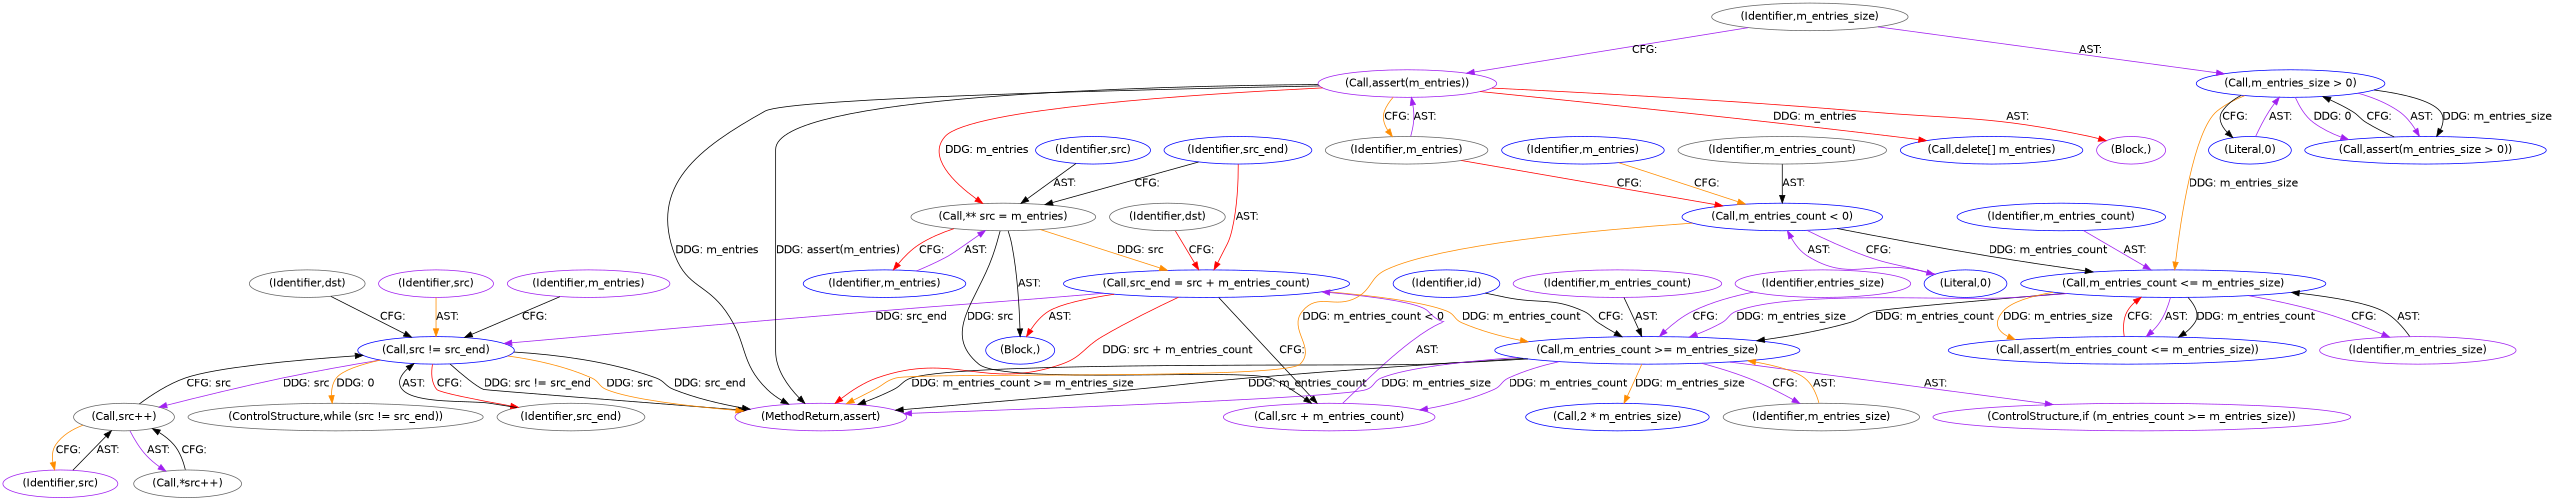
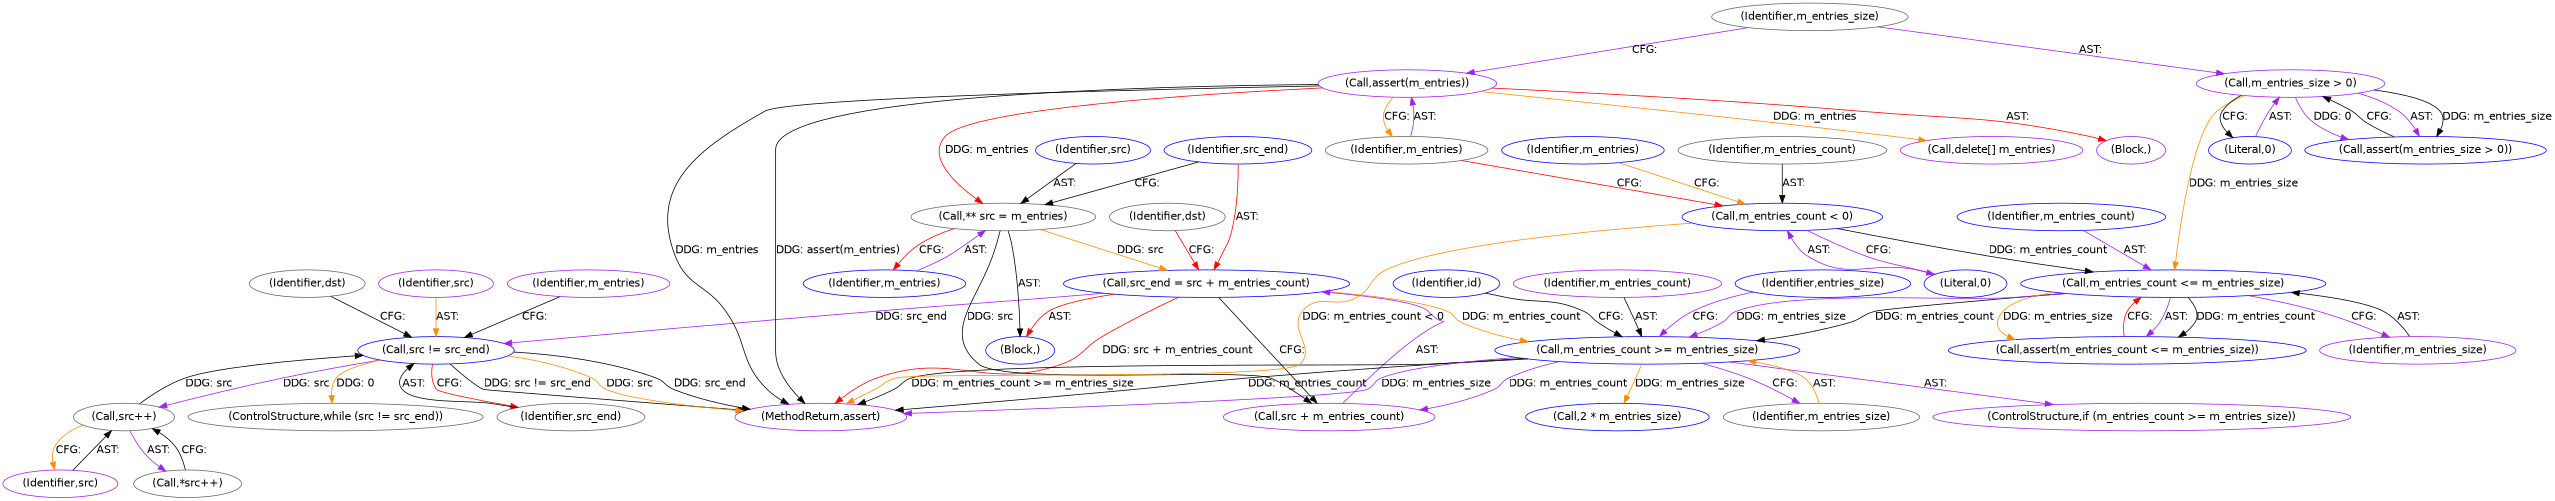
node "(Call,m_entries_size > 0)": color blue -> purple
edge "(Call,assert(m_entries))" -> "(Call,delete[] m_entries)": color red -> darkorange
node "(Call,delete[] m_entries)": color blue -> purple
node "(Identifier,entries_size)": color purple -> blue
edge "(Call,src++)" -> "(Call,src != src_end)": label "CFG: src" -> "DDG: src"
